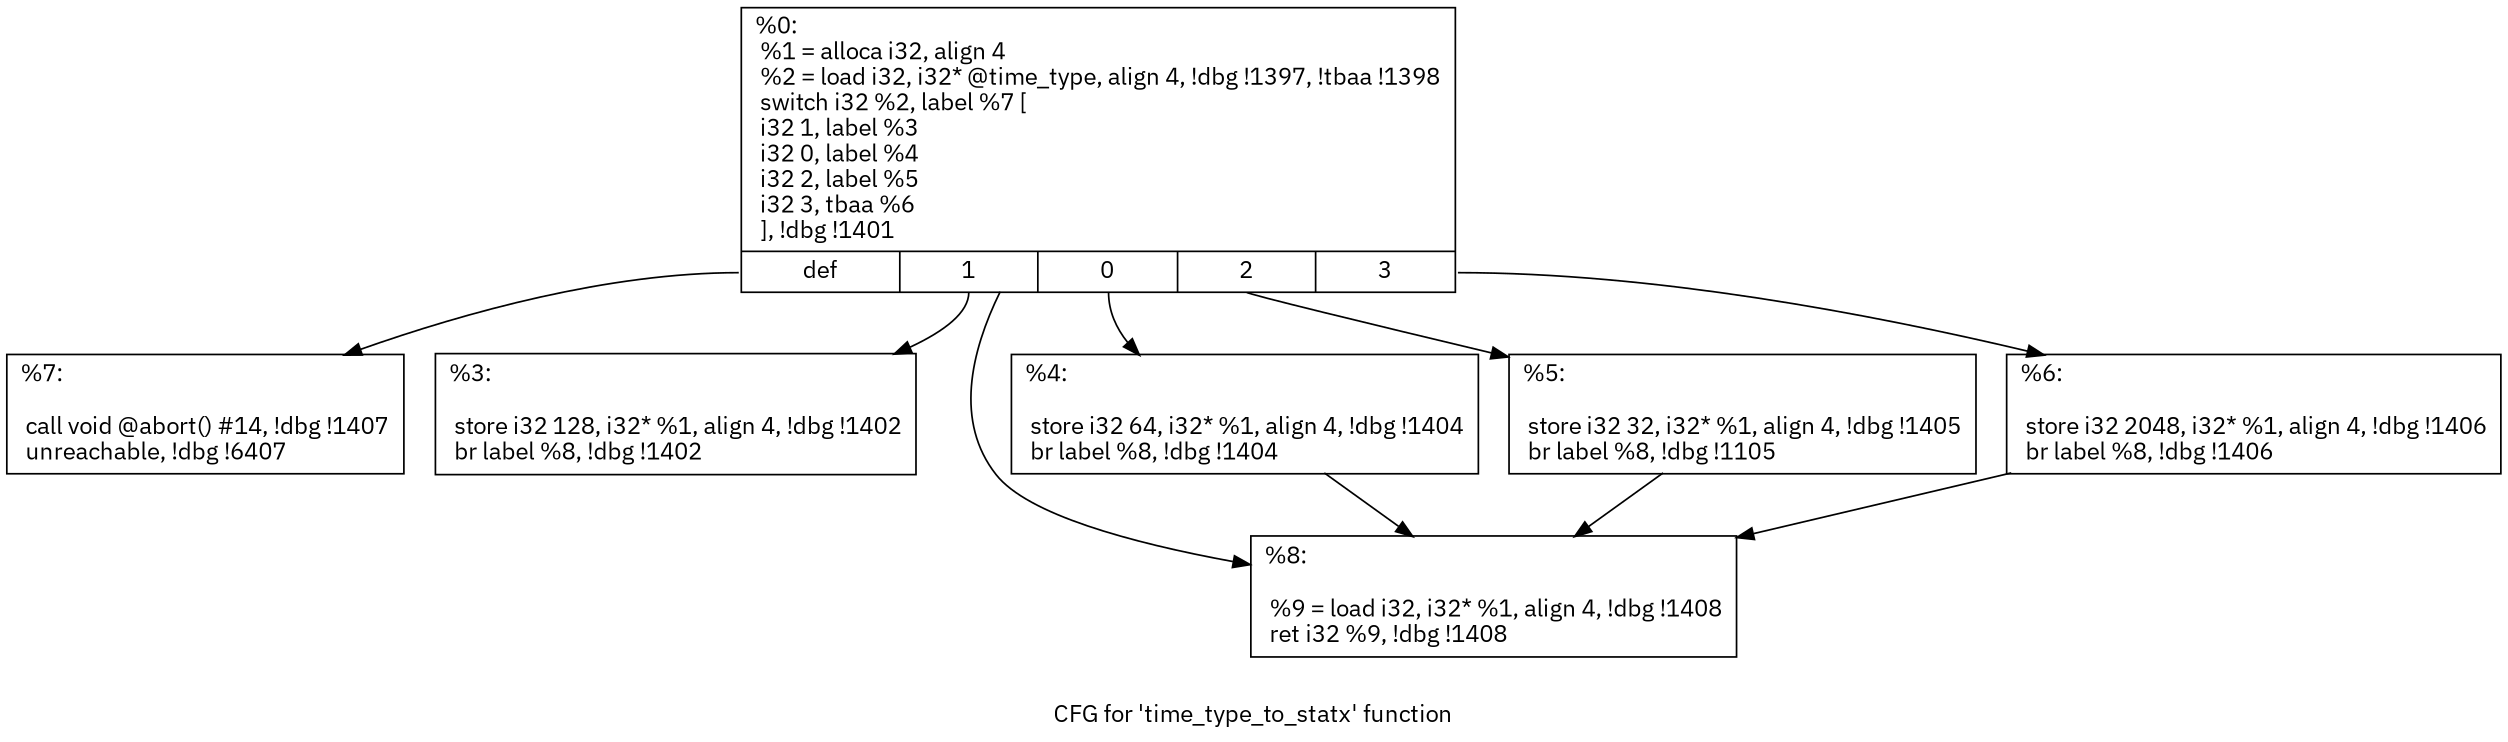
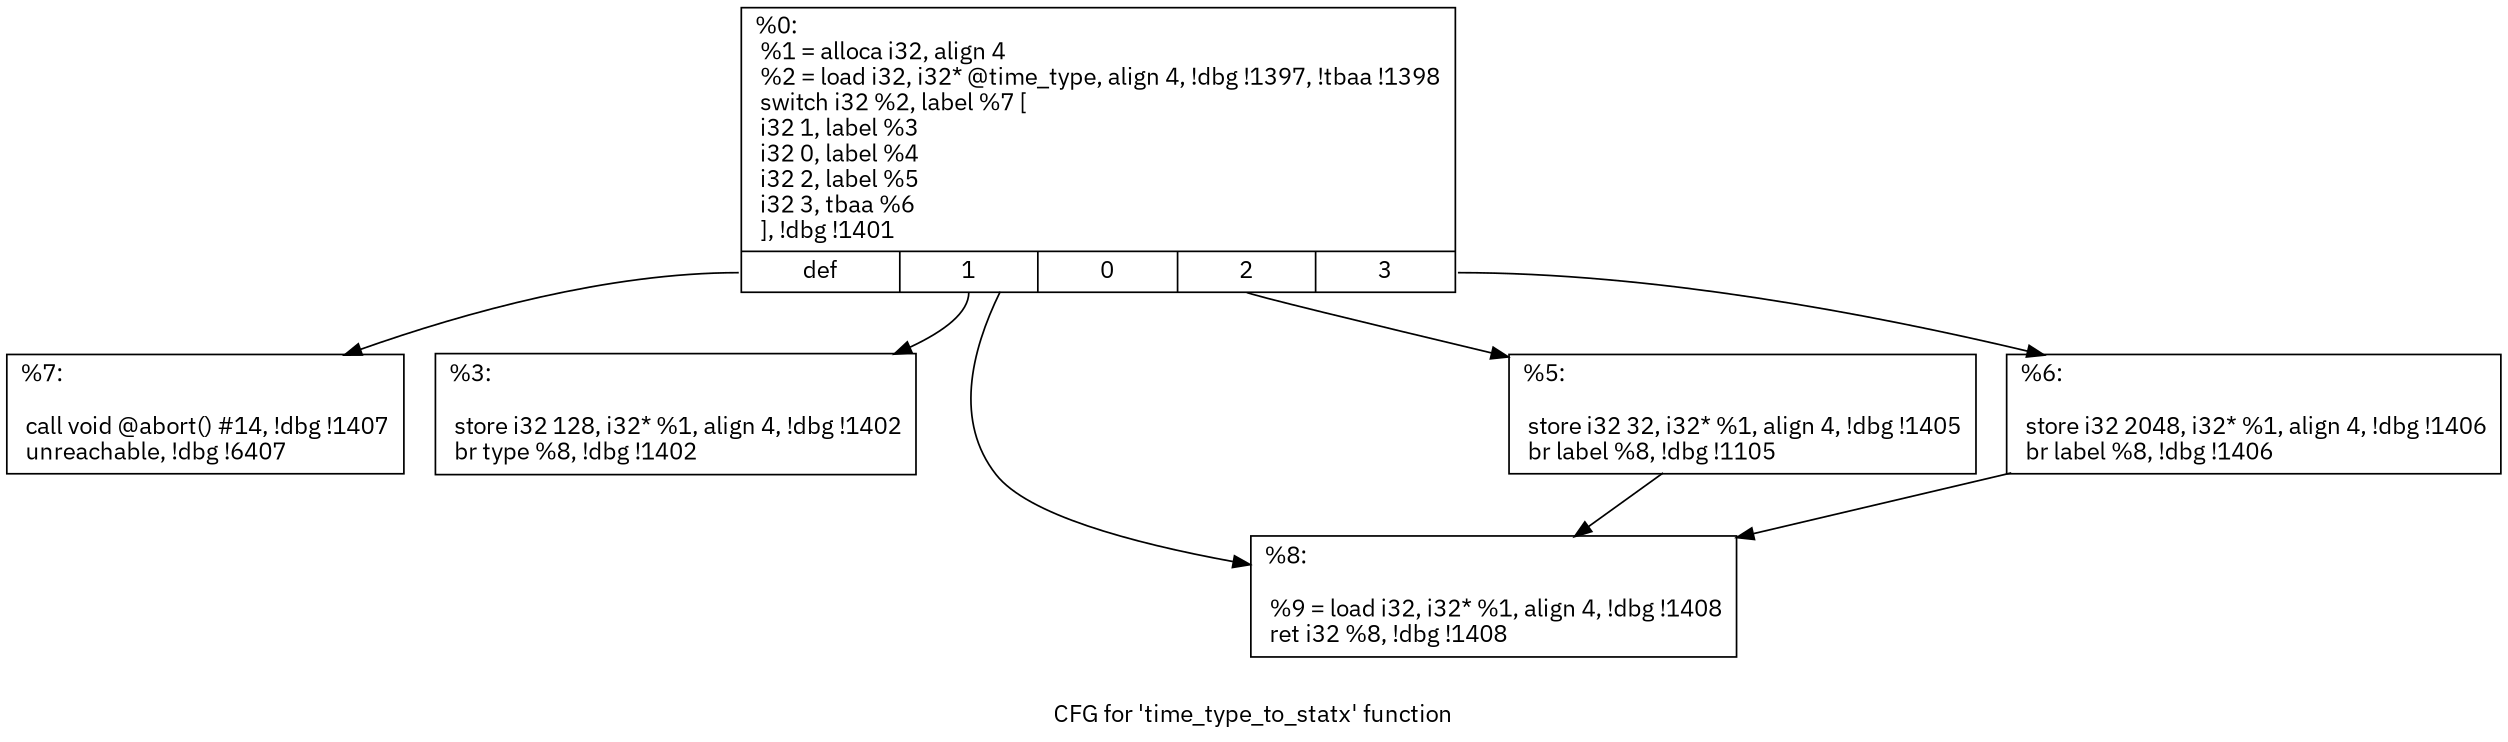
node "%4:": removed
node "%3:": text "br label %8, !dbg !1402" -> "br type %8, !dbg !1402"
node "%8:": text "ret i32 %9, !dbg !1408" -> "ret i32 %8, !dbg !1408"
